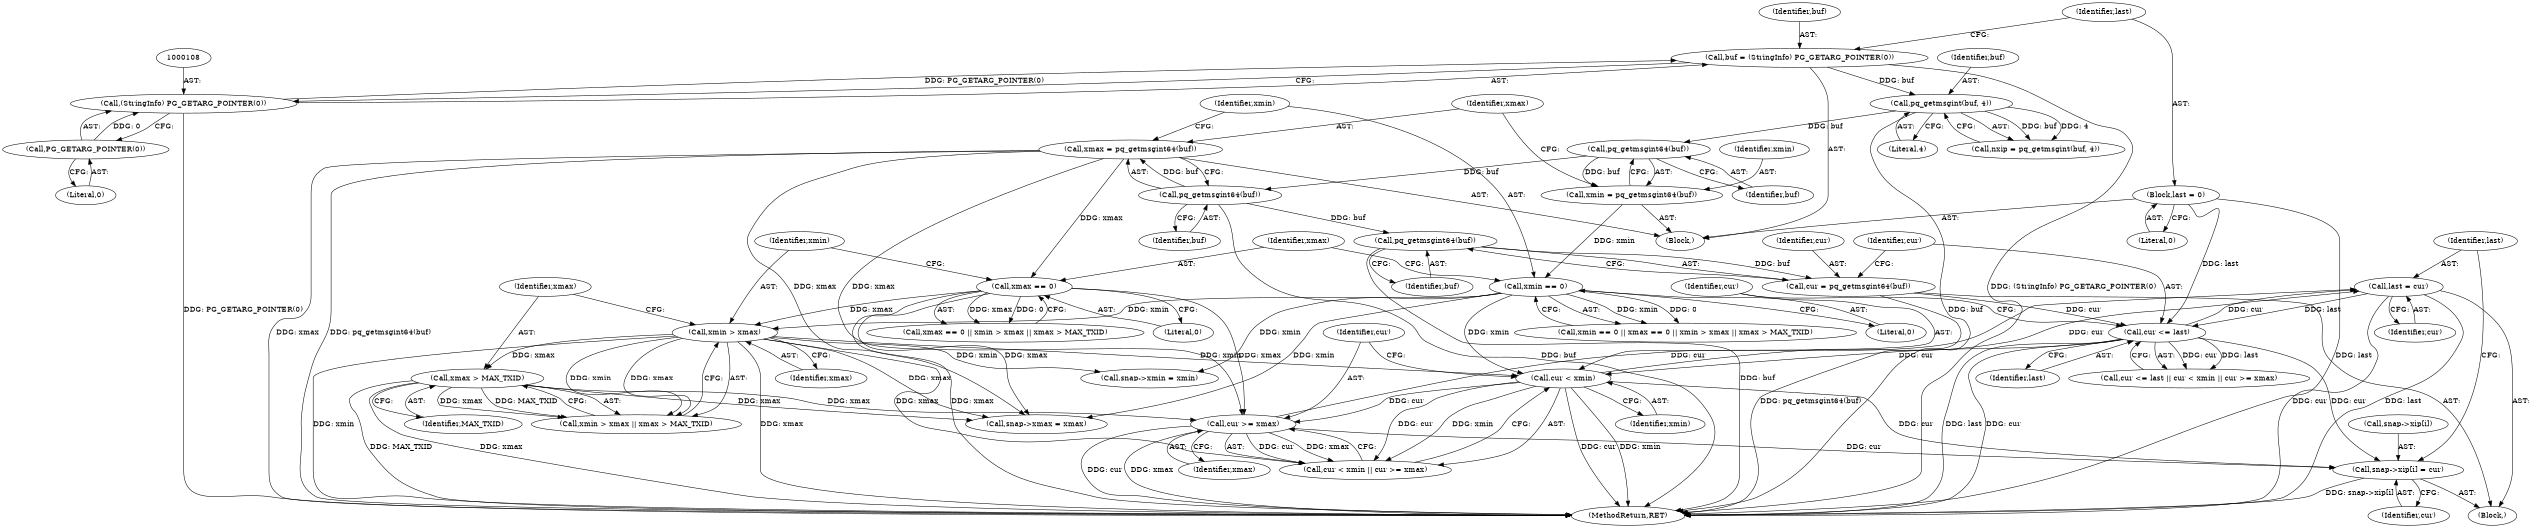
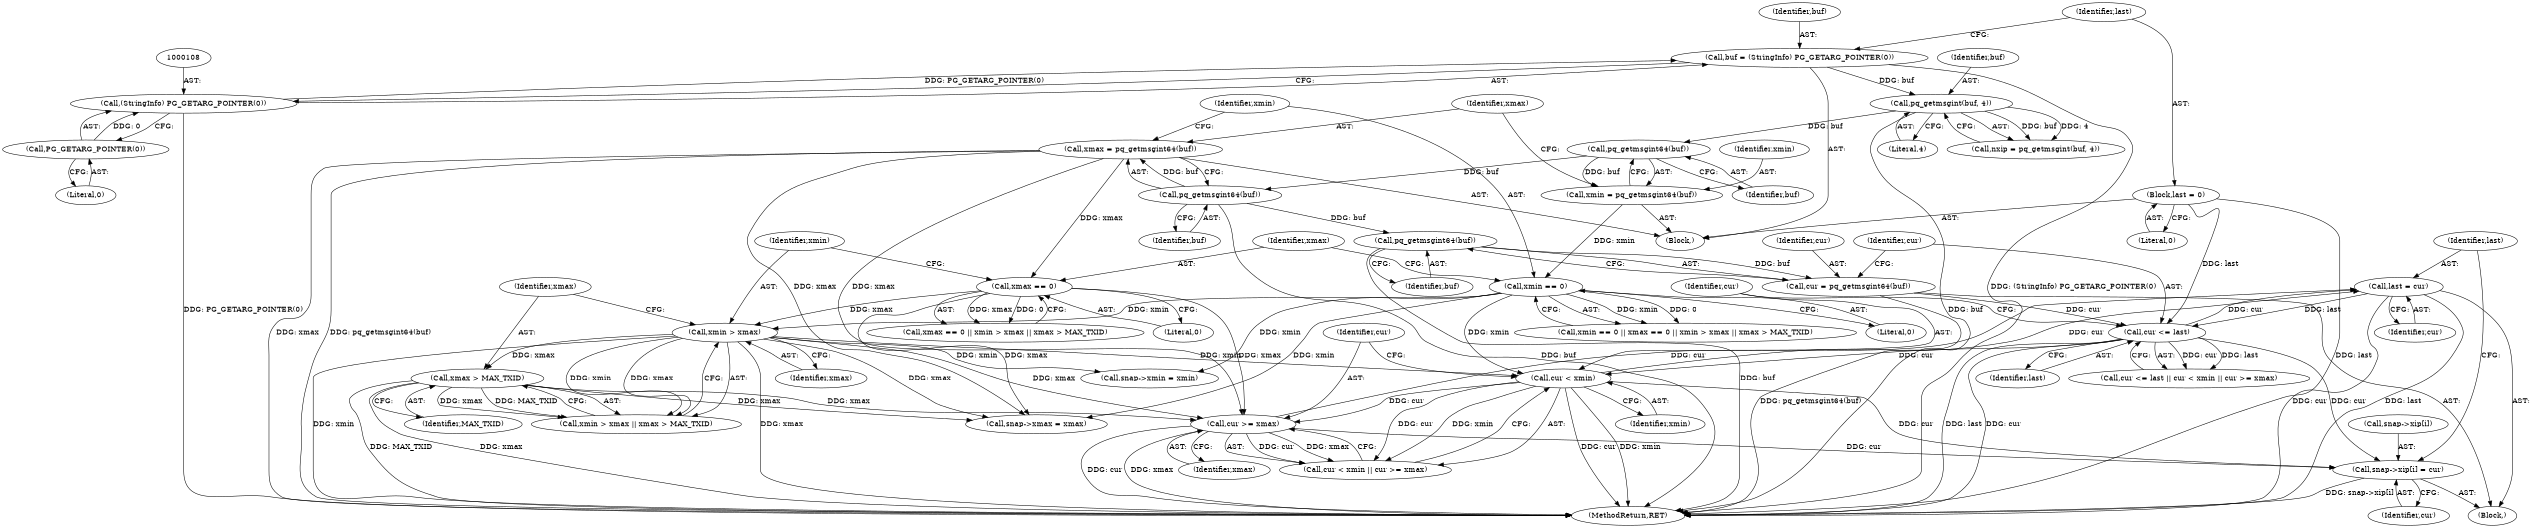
edge "(Call,xmin > xmax)" -> "(Call,cur < xmin || cur >= xmax)": now "(Call,xmin > xmax)" -> "(Call,cur >= xmax)"
edge "(Call,xmax == 0)" -> "(MethodReturn,RET)": removed, label "DDG: xmax"
